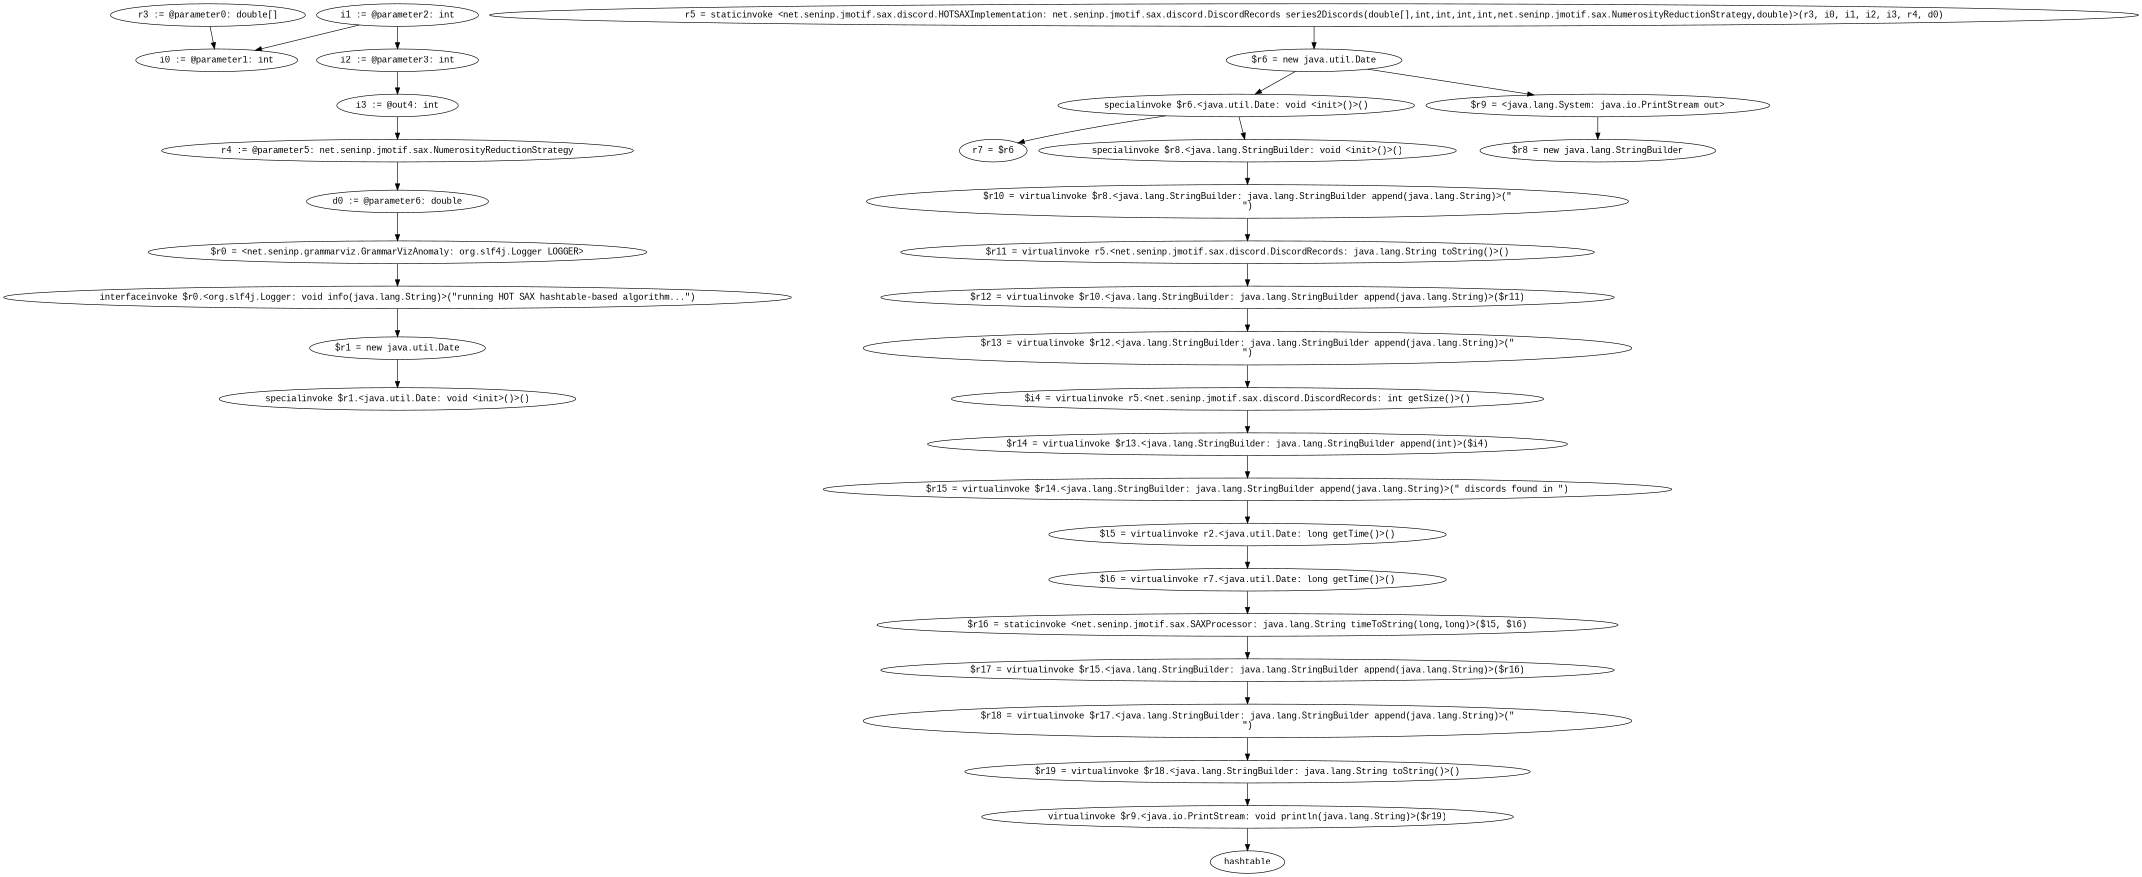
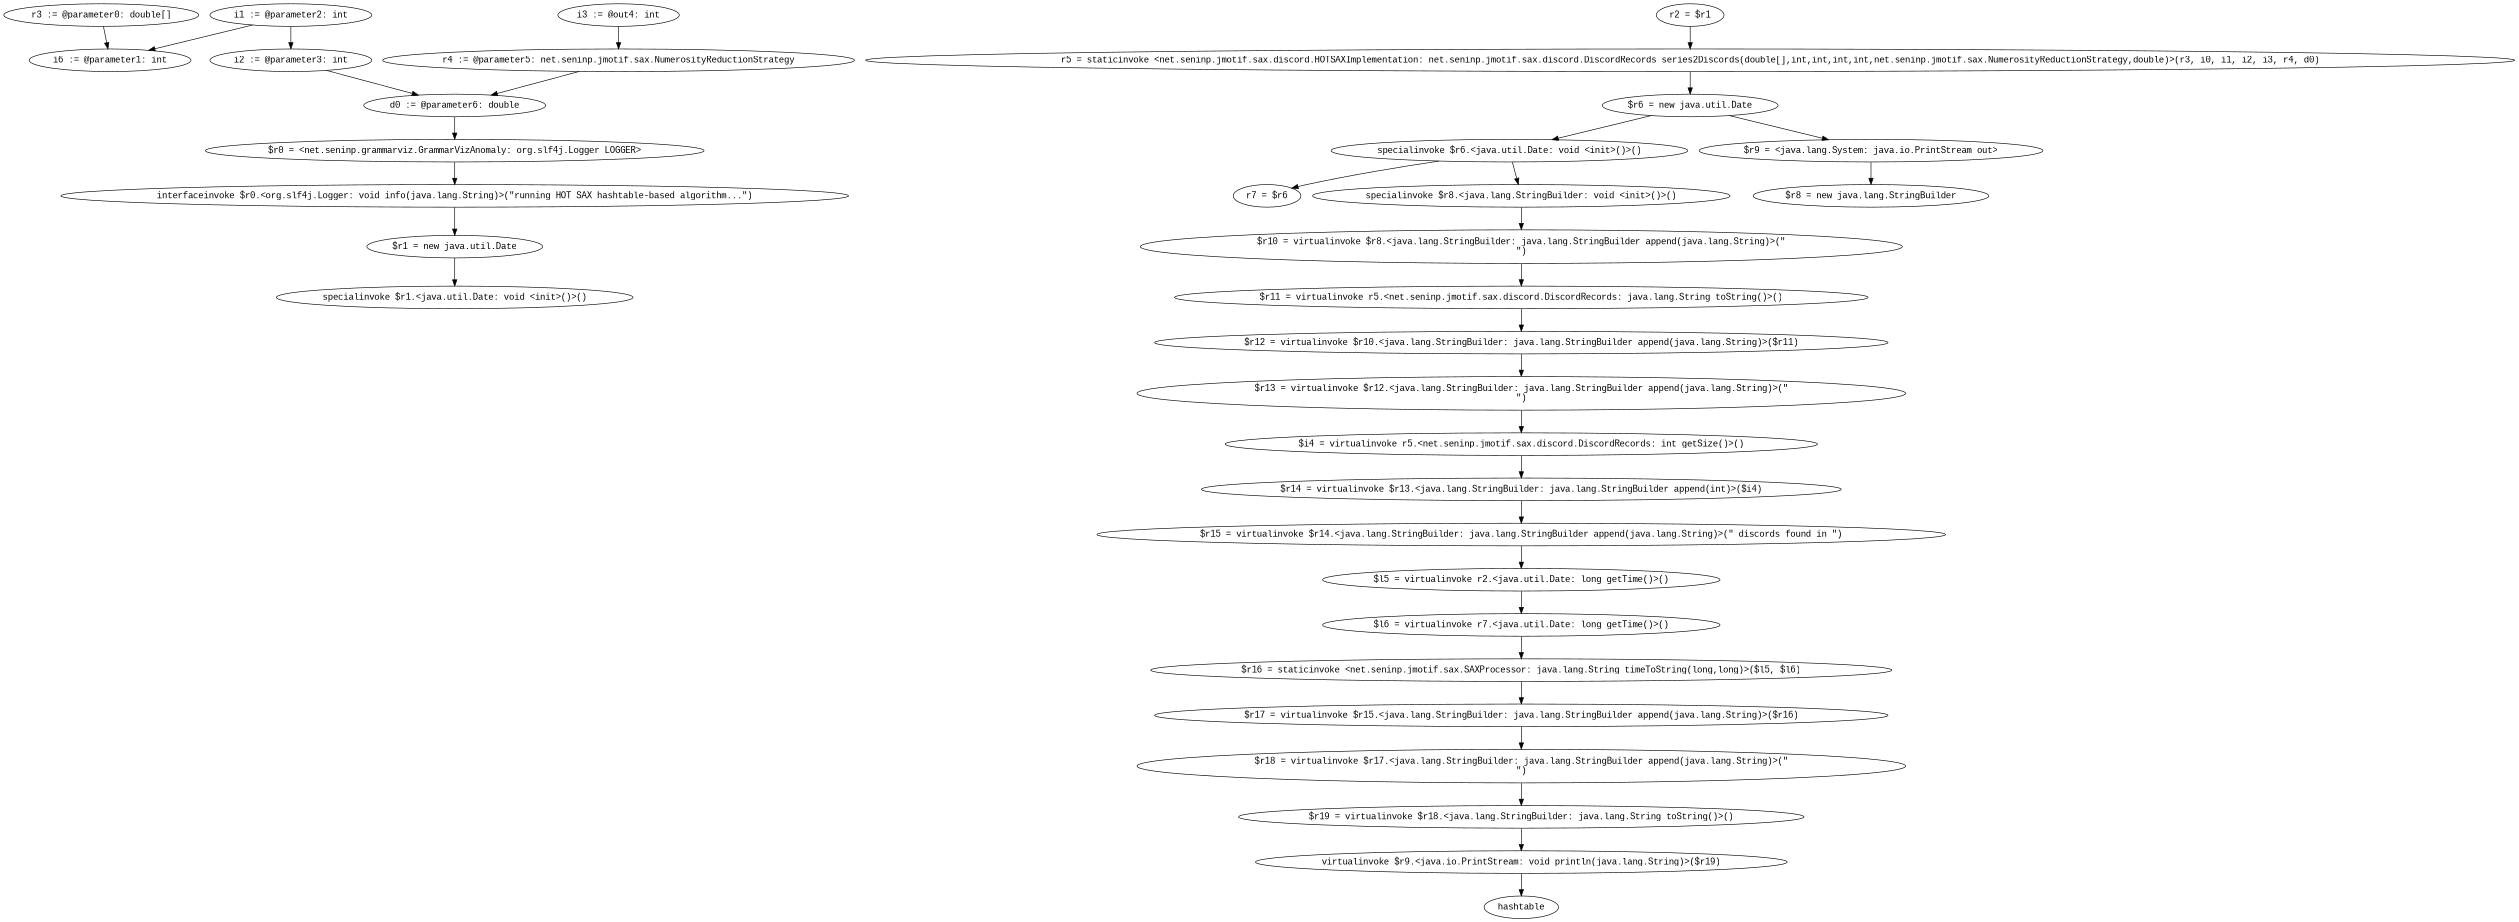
node "r2 = $r1": added
node "i0 := @parameter1: int": label "i0 := @parameter1: int" -> "i6 := @parameter1: int"
edge "i2 := @parameter3: int" -> "i3 := @out4: int": now "i2 := @parameter3: int" -> "d0 := @parameter6: double"
